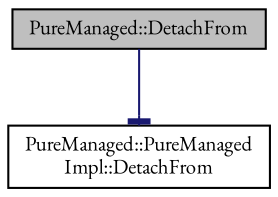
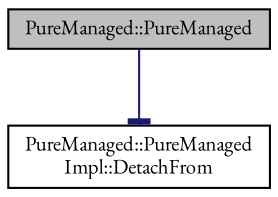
node "PureManaged::DetachFrom": label "PureManaged::DetachFrom" -> "PureManaged::PureManaged"
